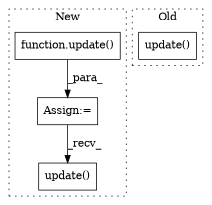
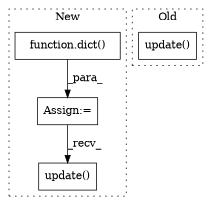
node "function.update()": label "function.update()" -> "function.dict()"
